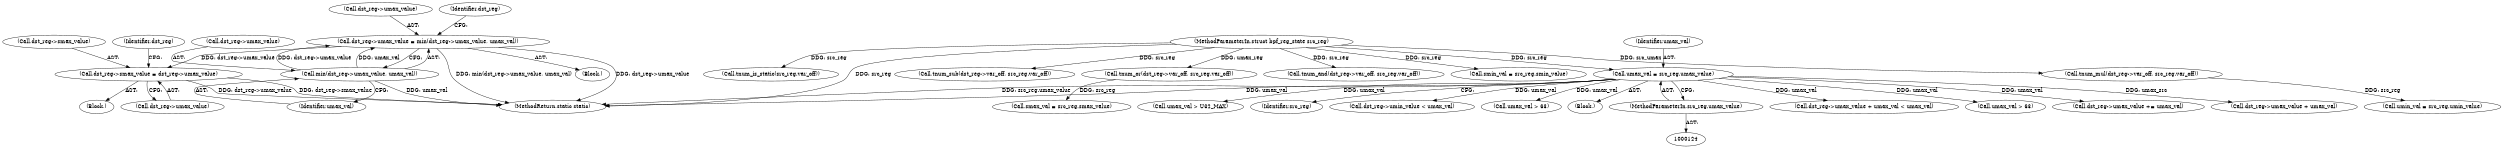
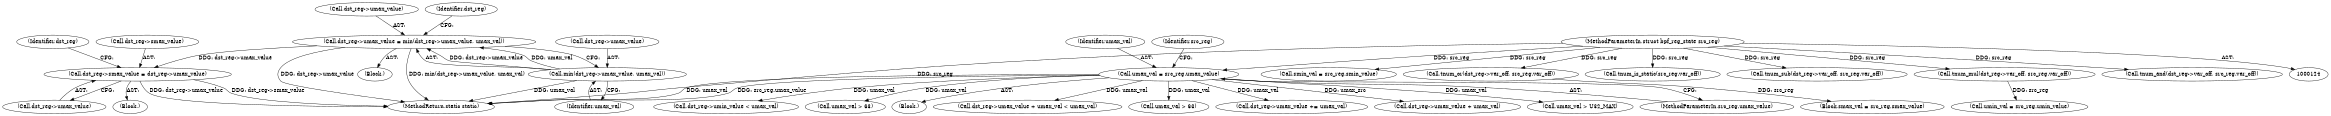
edge "(MethodParameterIn,struct bpf_reg_state src_reg)" -> "(Call,tnum_or(dst_reg->var_off, src_reg.var_off))": label "DDG: umax_reg" -> "DDG: src_reg"
edge "(MethodParameterIn,struct bpf_reg_state src_reg)" -> "(Call,tnum_mul(dst_reg->var_off, src_reg.var_off))": label "DDG: src_umax" -> "DDG: src_reg"
edge "(Call,umax_val = src_reg.umax_value)" -> "(Identifier,src_reg)": reversed
node "(Call,smax_val = src_reg.smax_value)": label "(Call,smax_val = src_reg.smax_value)" -> "(Block,smax_val = src_reg.smax_value)"
edge "(MethodParameterIn,src_reg.umax_value)" -> "1000124": now "(MethodParameterIn,struct bpf_reg_state src_reg)" -> "1000124"
